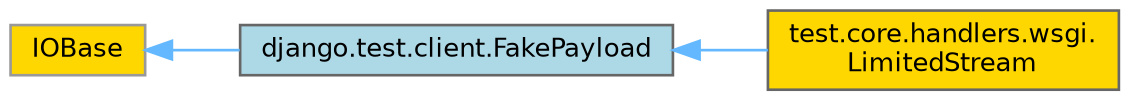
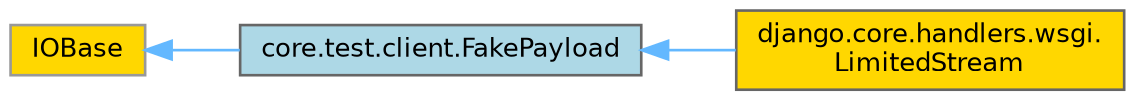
node "django.test.client.FakePayload": label "django.test.client.FakePayload" -> "core.test.client.FakePayload"
node "test.core.handlers.wsgi. LimitedStream": label "test.core.handlers.wsgi. LimitedStream" -> "django.core.handlers.wsgi. LimitedStream"
